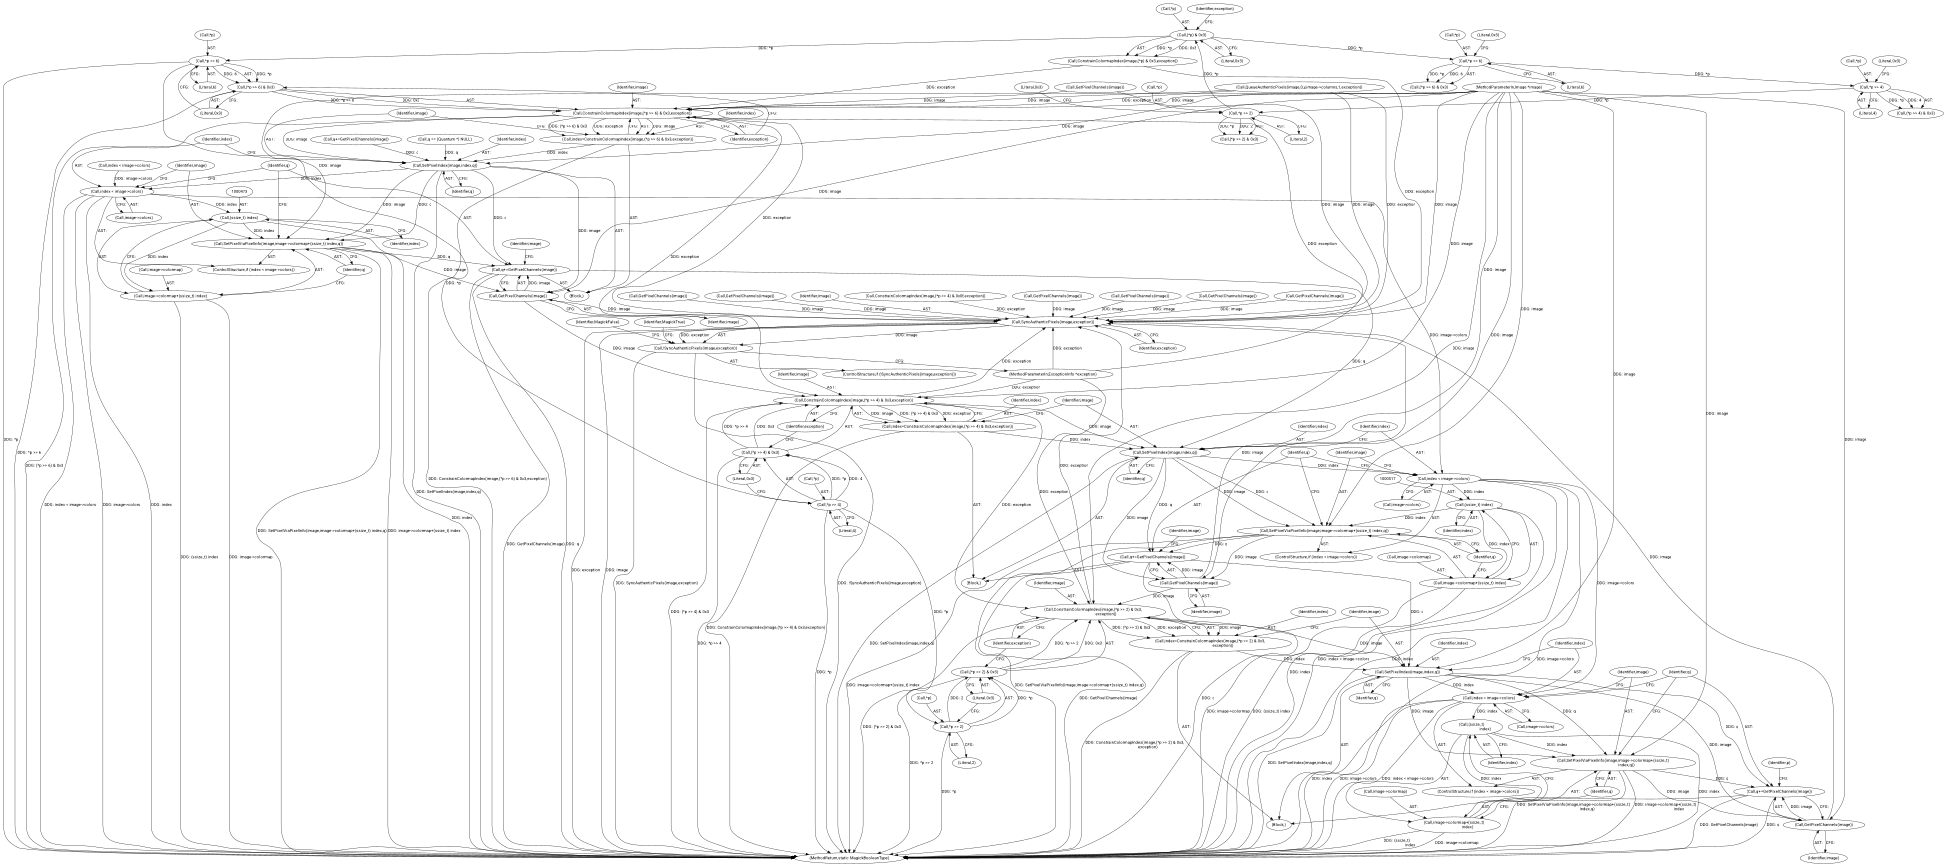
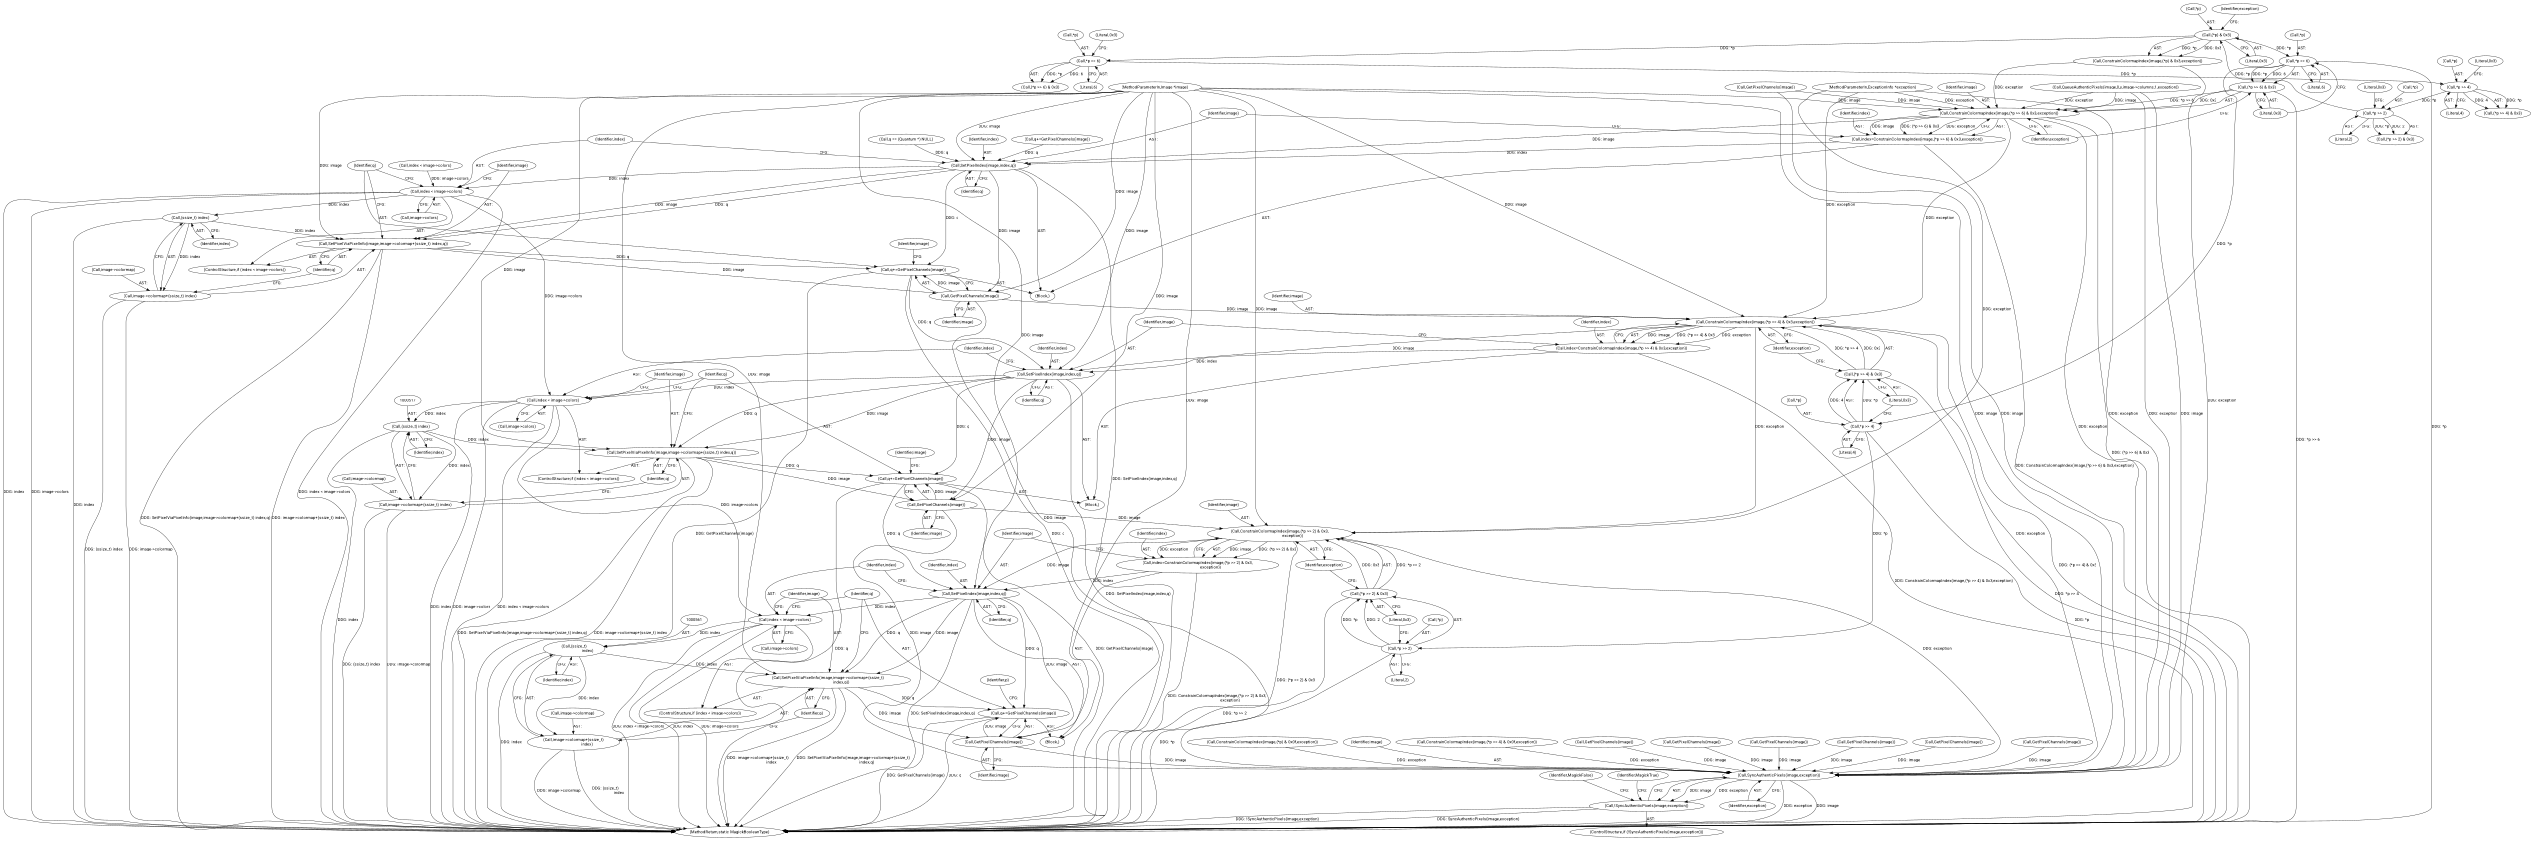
node "1000473": removed
edge "(Call,!SyncAuthenticPixels(image,exception))" -> "(MethodParameterIn,ExceptionInfo *exception)": now "(Call,!SyncAuthenticPixels(image,exception))" -> "(Call,SyncAuthenticPixels(image,exception))"
node "1000561": added
node "(Call,ConstrainColormapIndex(image,(*p) & 0x0f,exception))": added
